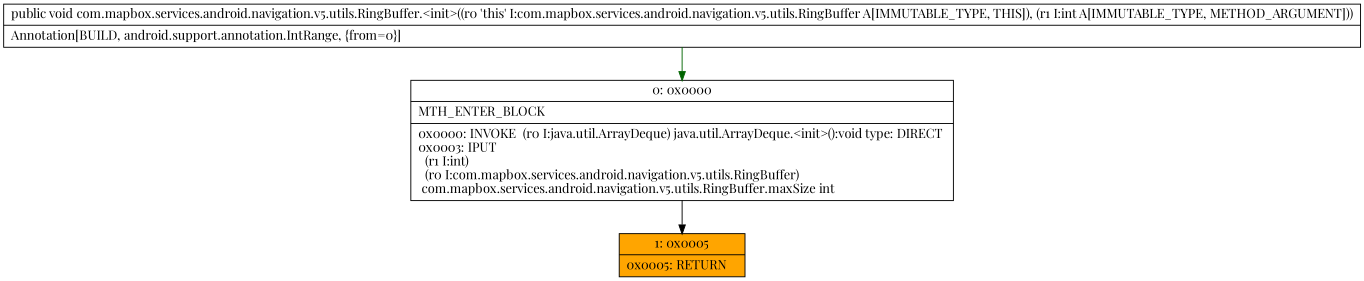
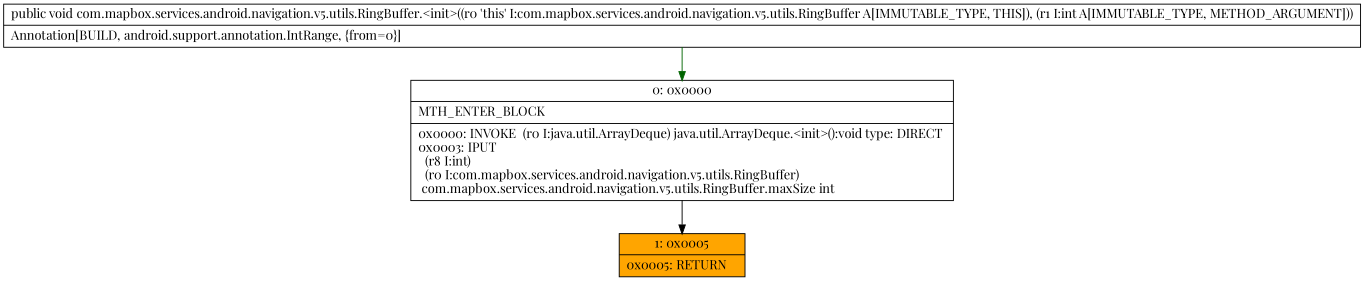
node "0: 0x0000": text "(r1 I:int)" -> "(r8 I:int)"
